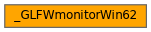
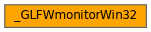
node "_GLFWmonitorWin62": label "_GLFWmonitorWin62" -> "_GLFWmonitorWin32"
